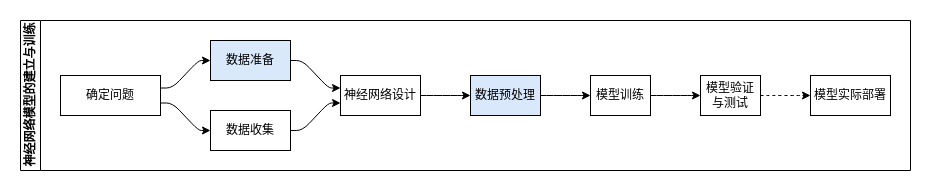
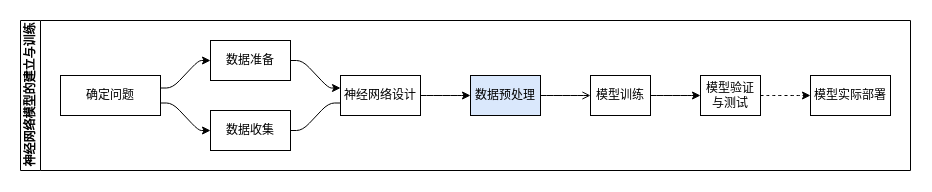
node "数据准备": fillcolor #dae8fc -> #ffffff
edge "数据预处理" -> "模型训练": arrowhead classic -> open
edge "数据收集" -> "神经网络设计": arrowhead classic -> none
